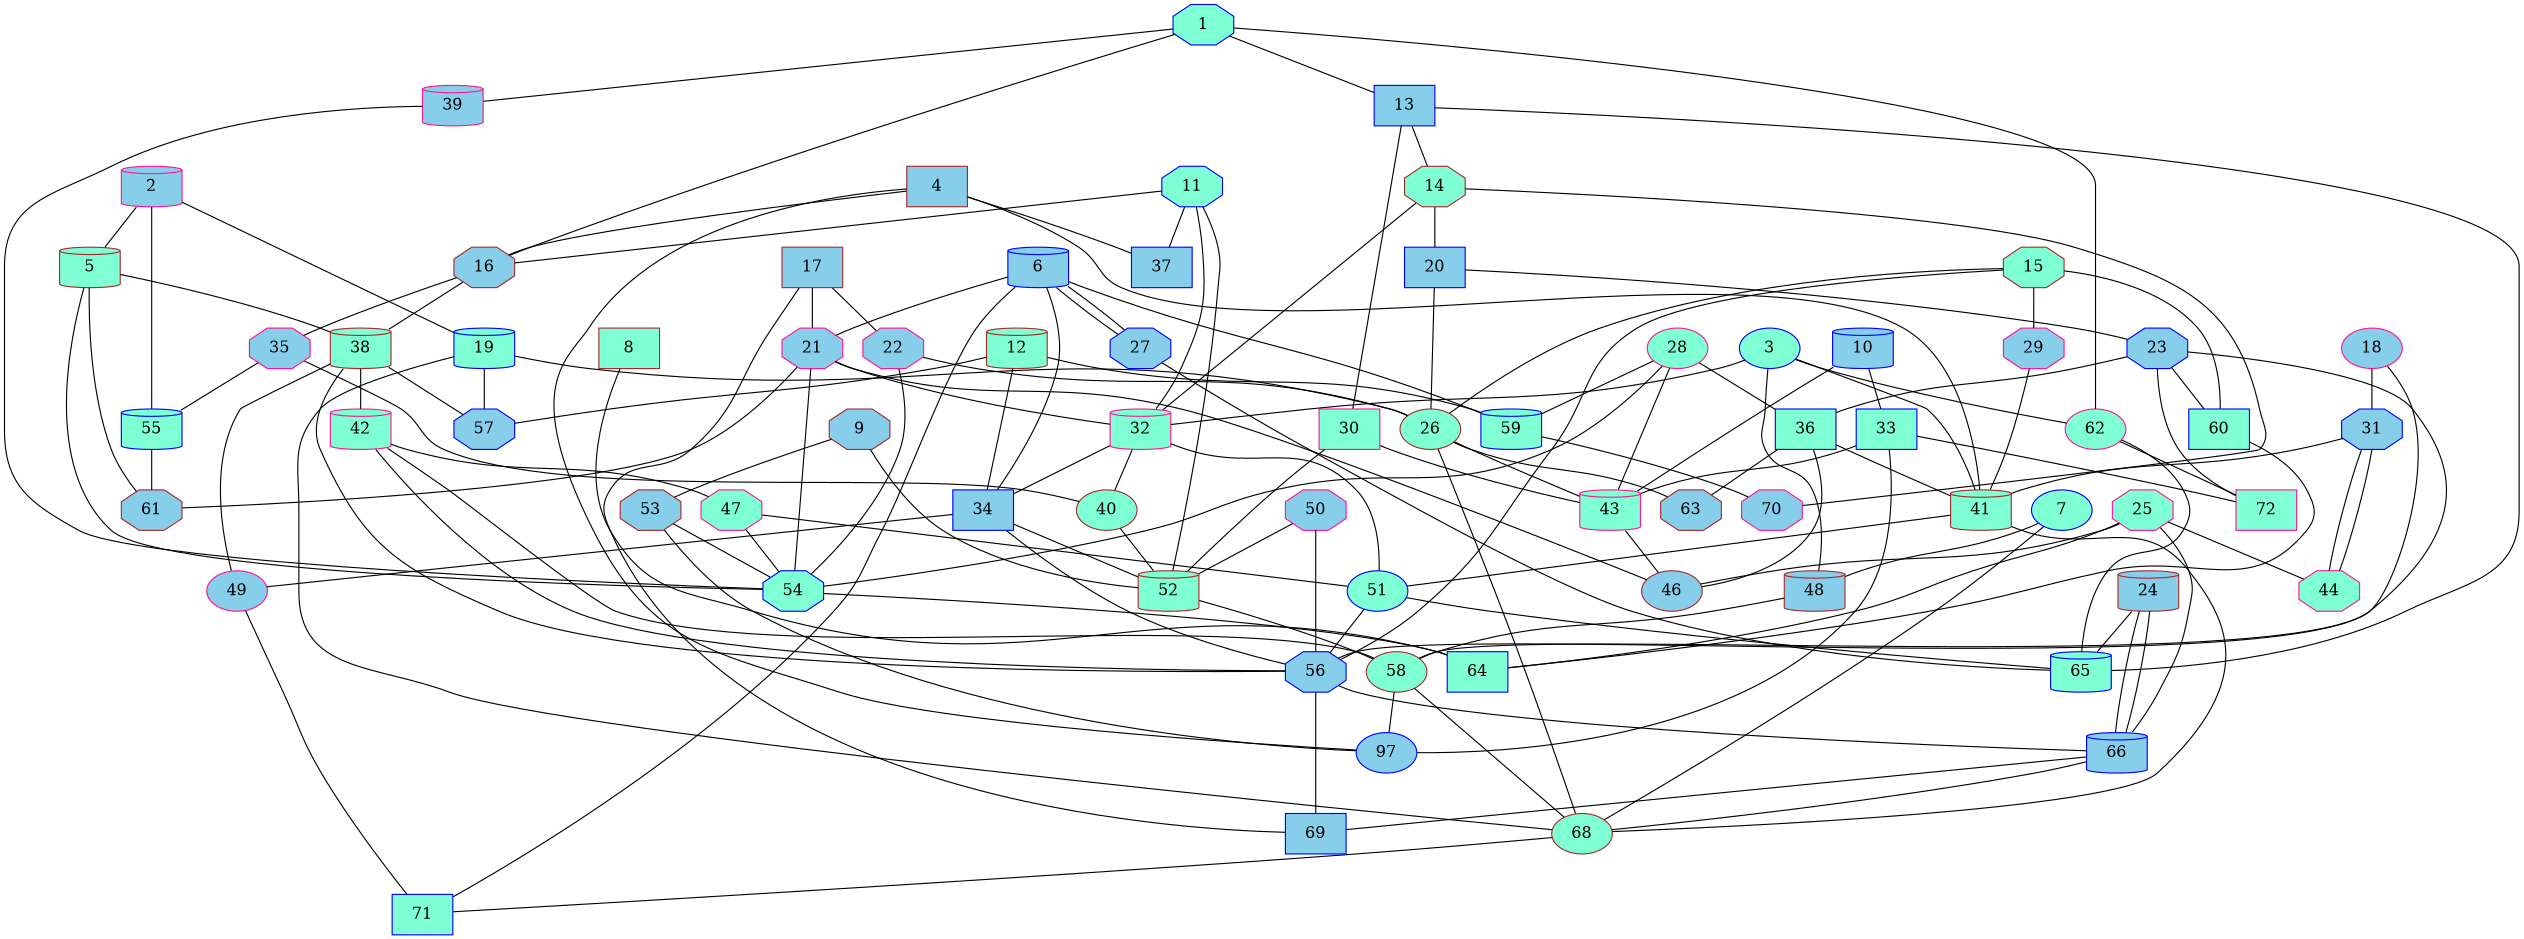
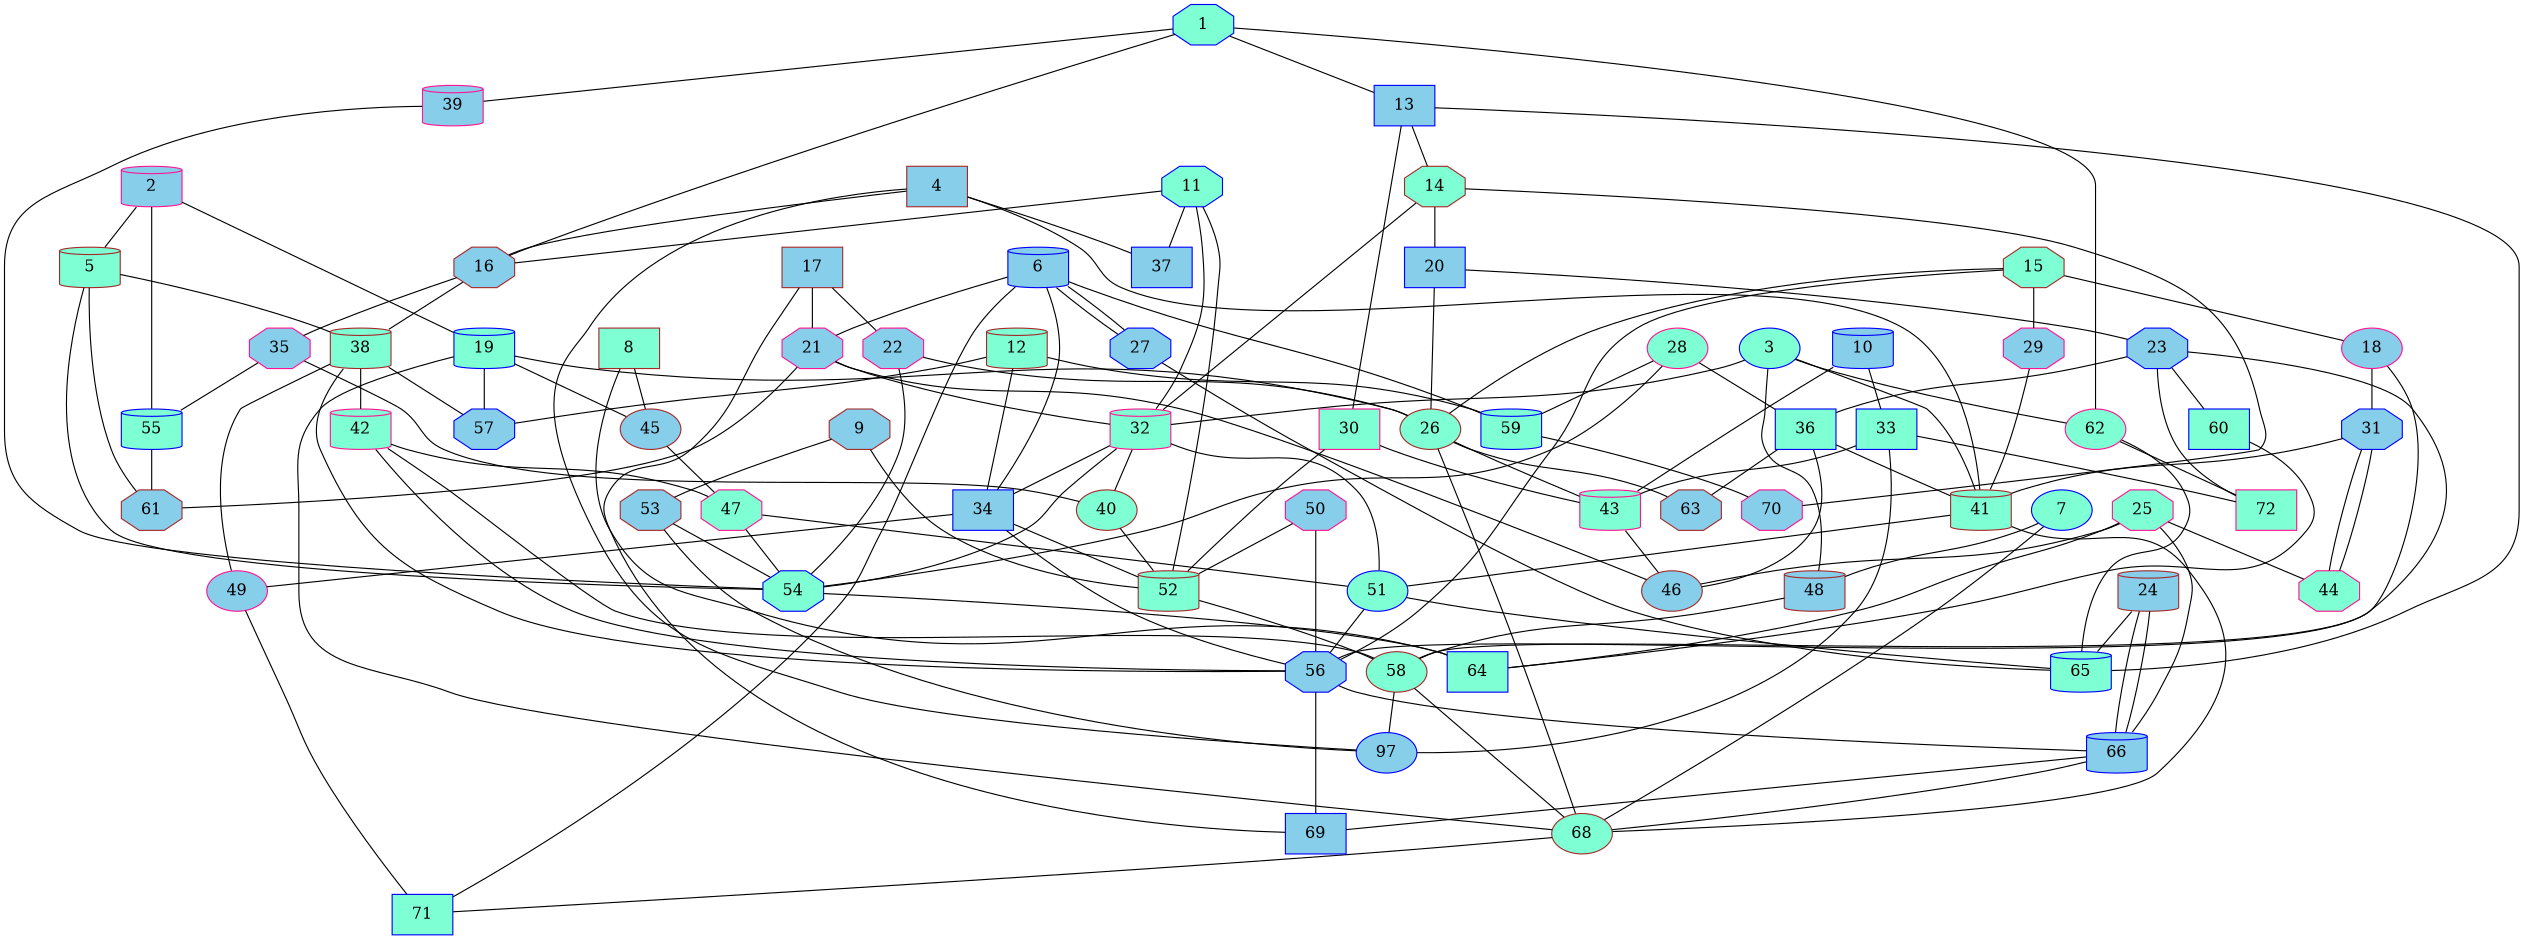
edge "15" -- "60": now "15" -- "18"
node "45": added
edge "28" -- "43": removed
edge "21" -- "54": now "32" -- "54"
